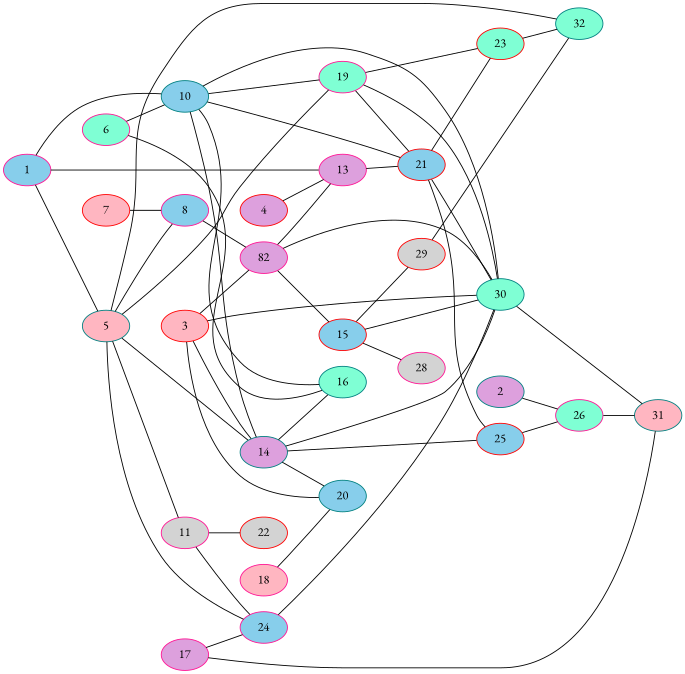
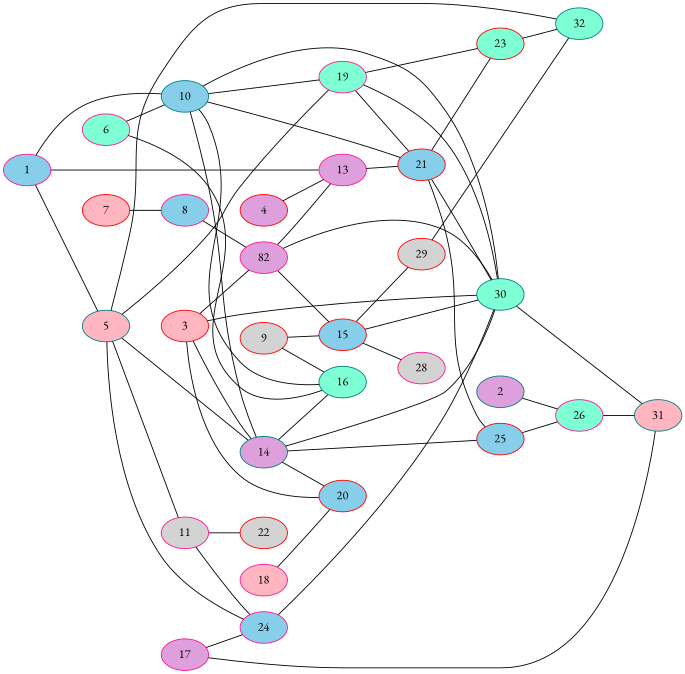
edge "8" -- "5": removed
node "9": added
node "20": color teal -> red
